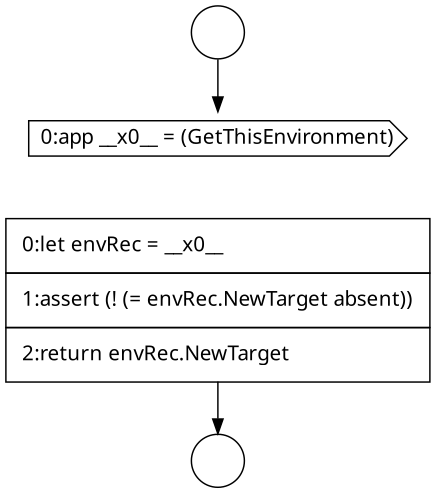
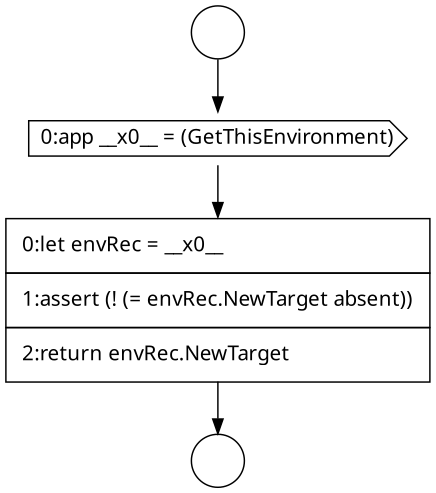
edge "0:app __x0__ = (GetThisEnvironment)" -> "0:let envRec = __x0__": added
